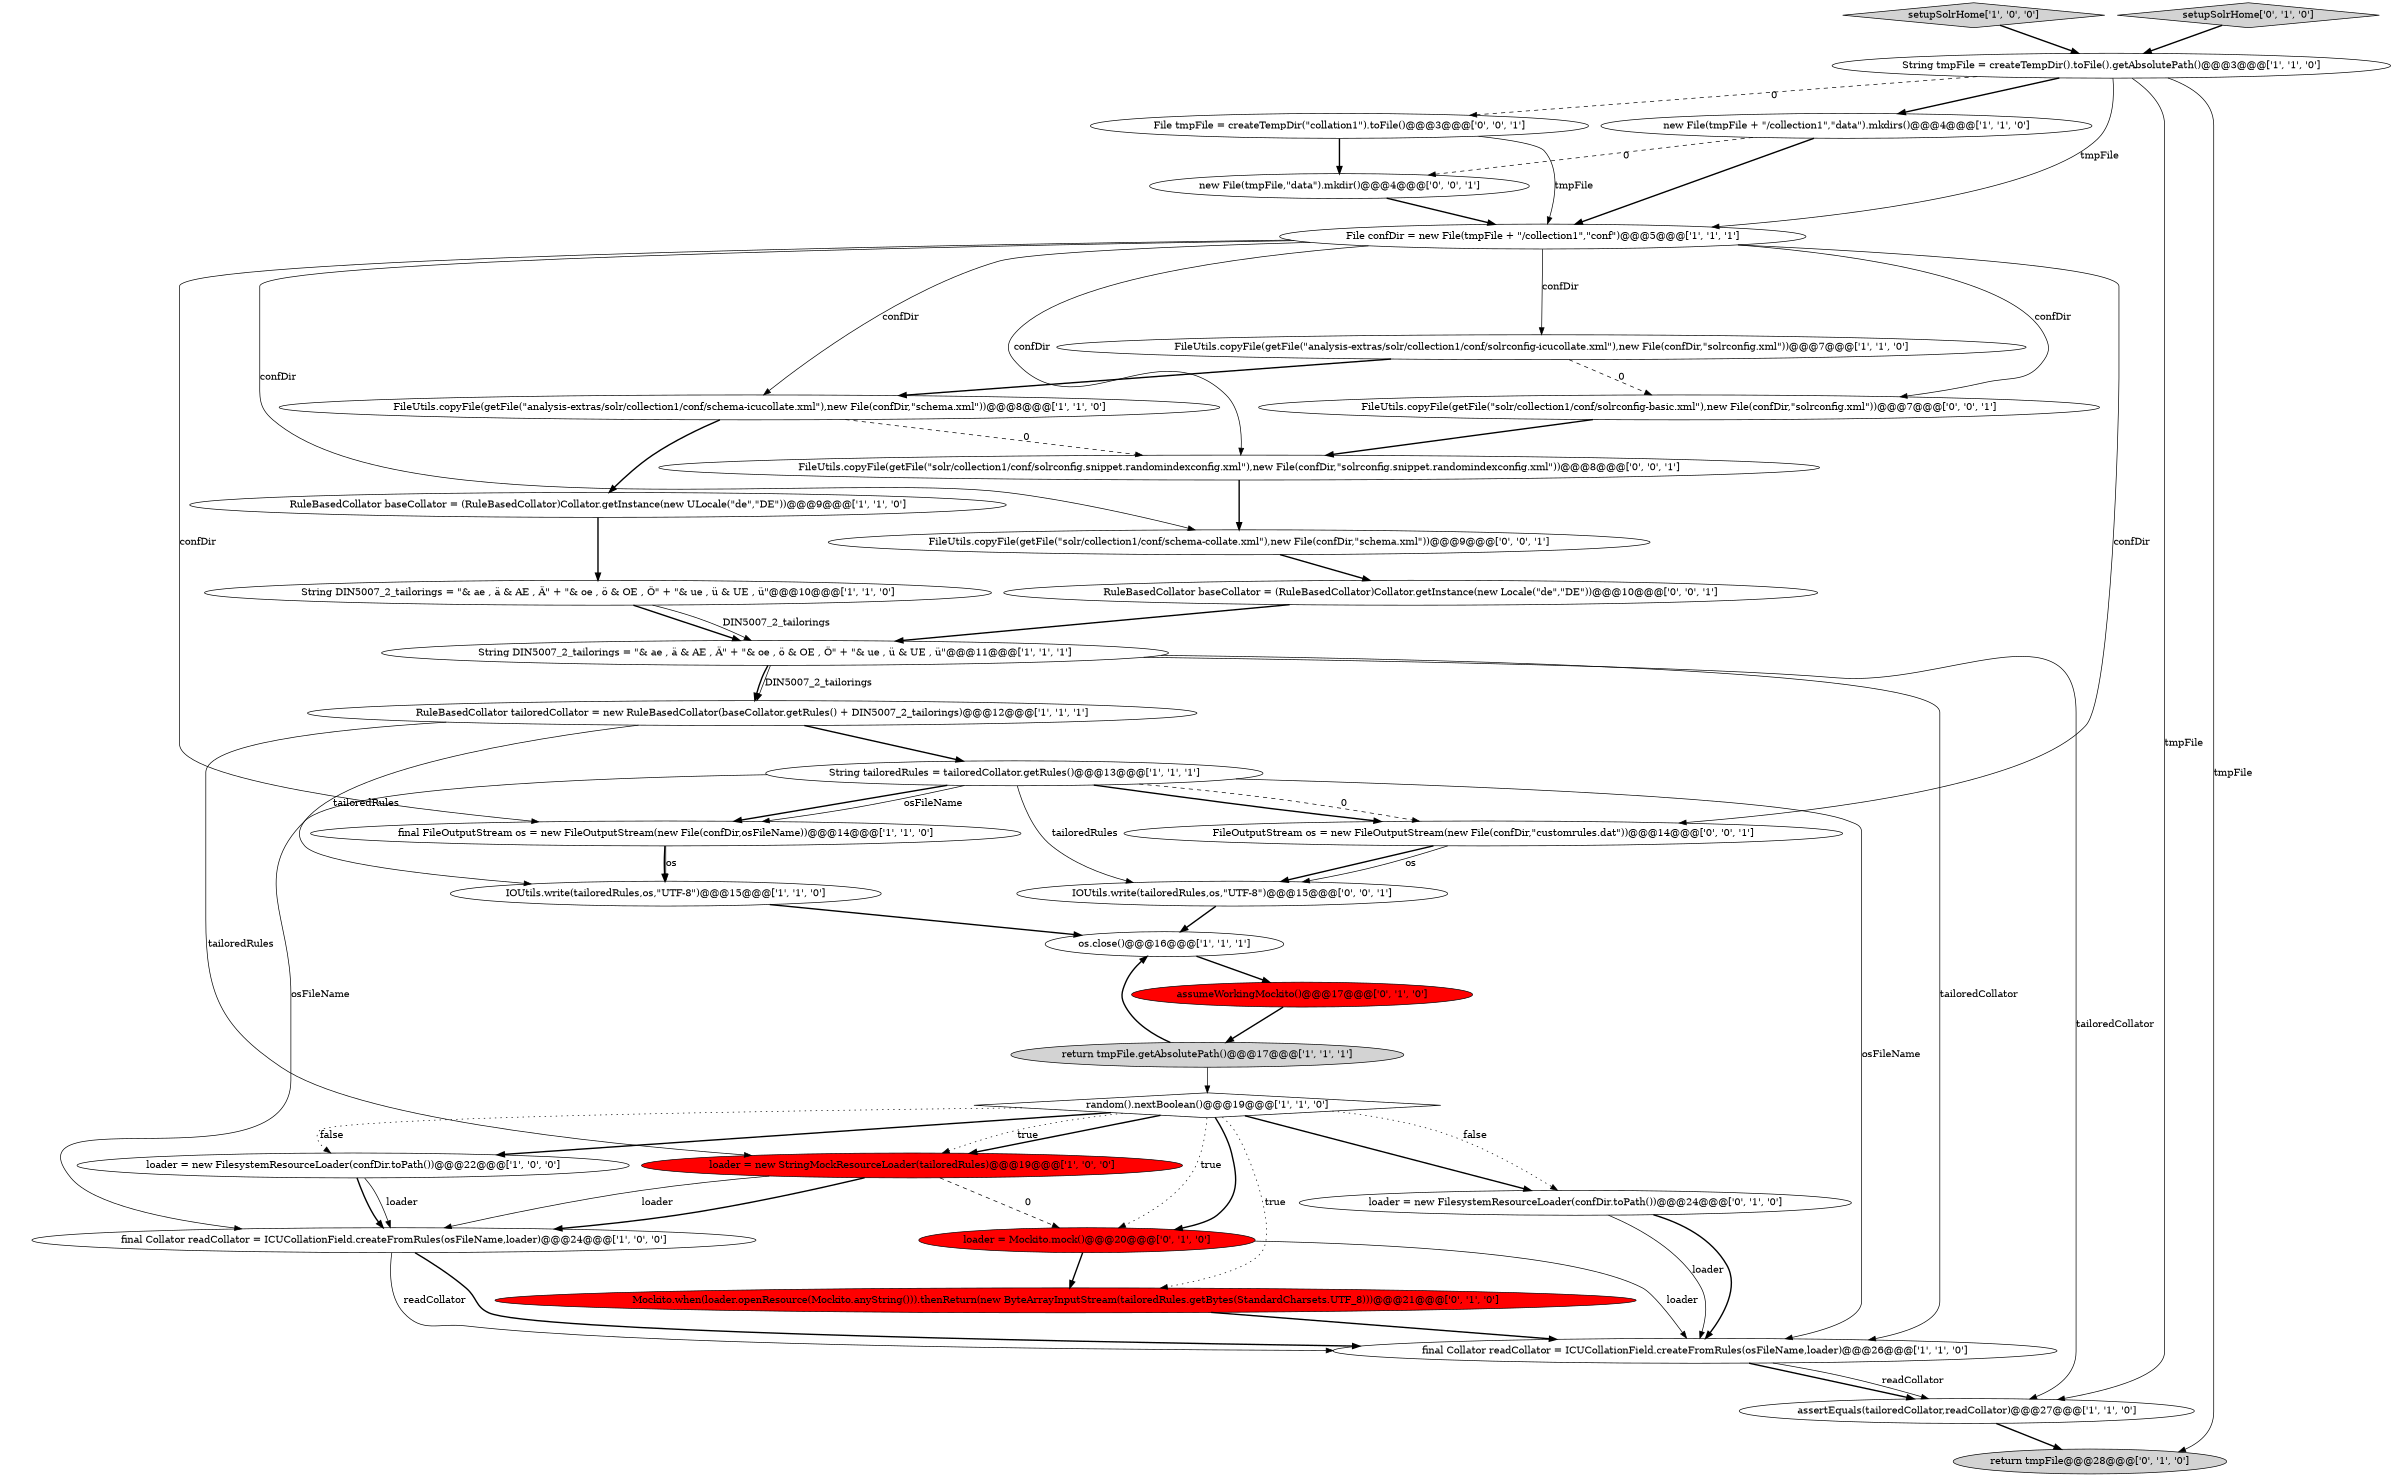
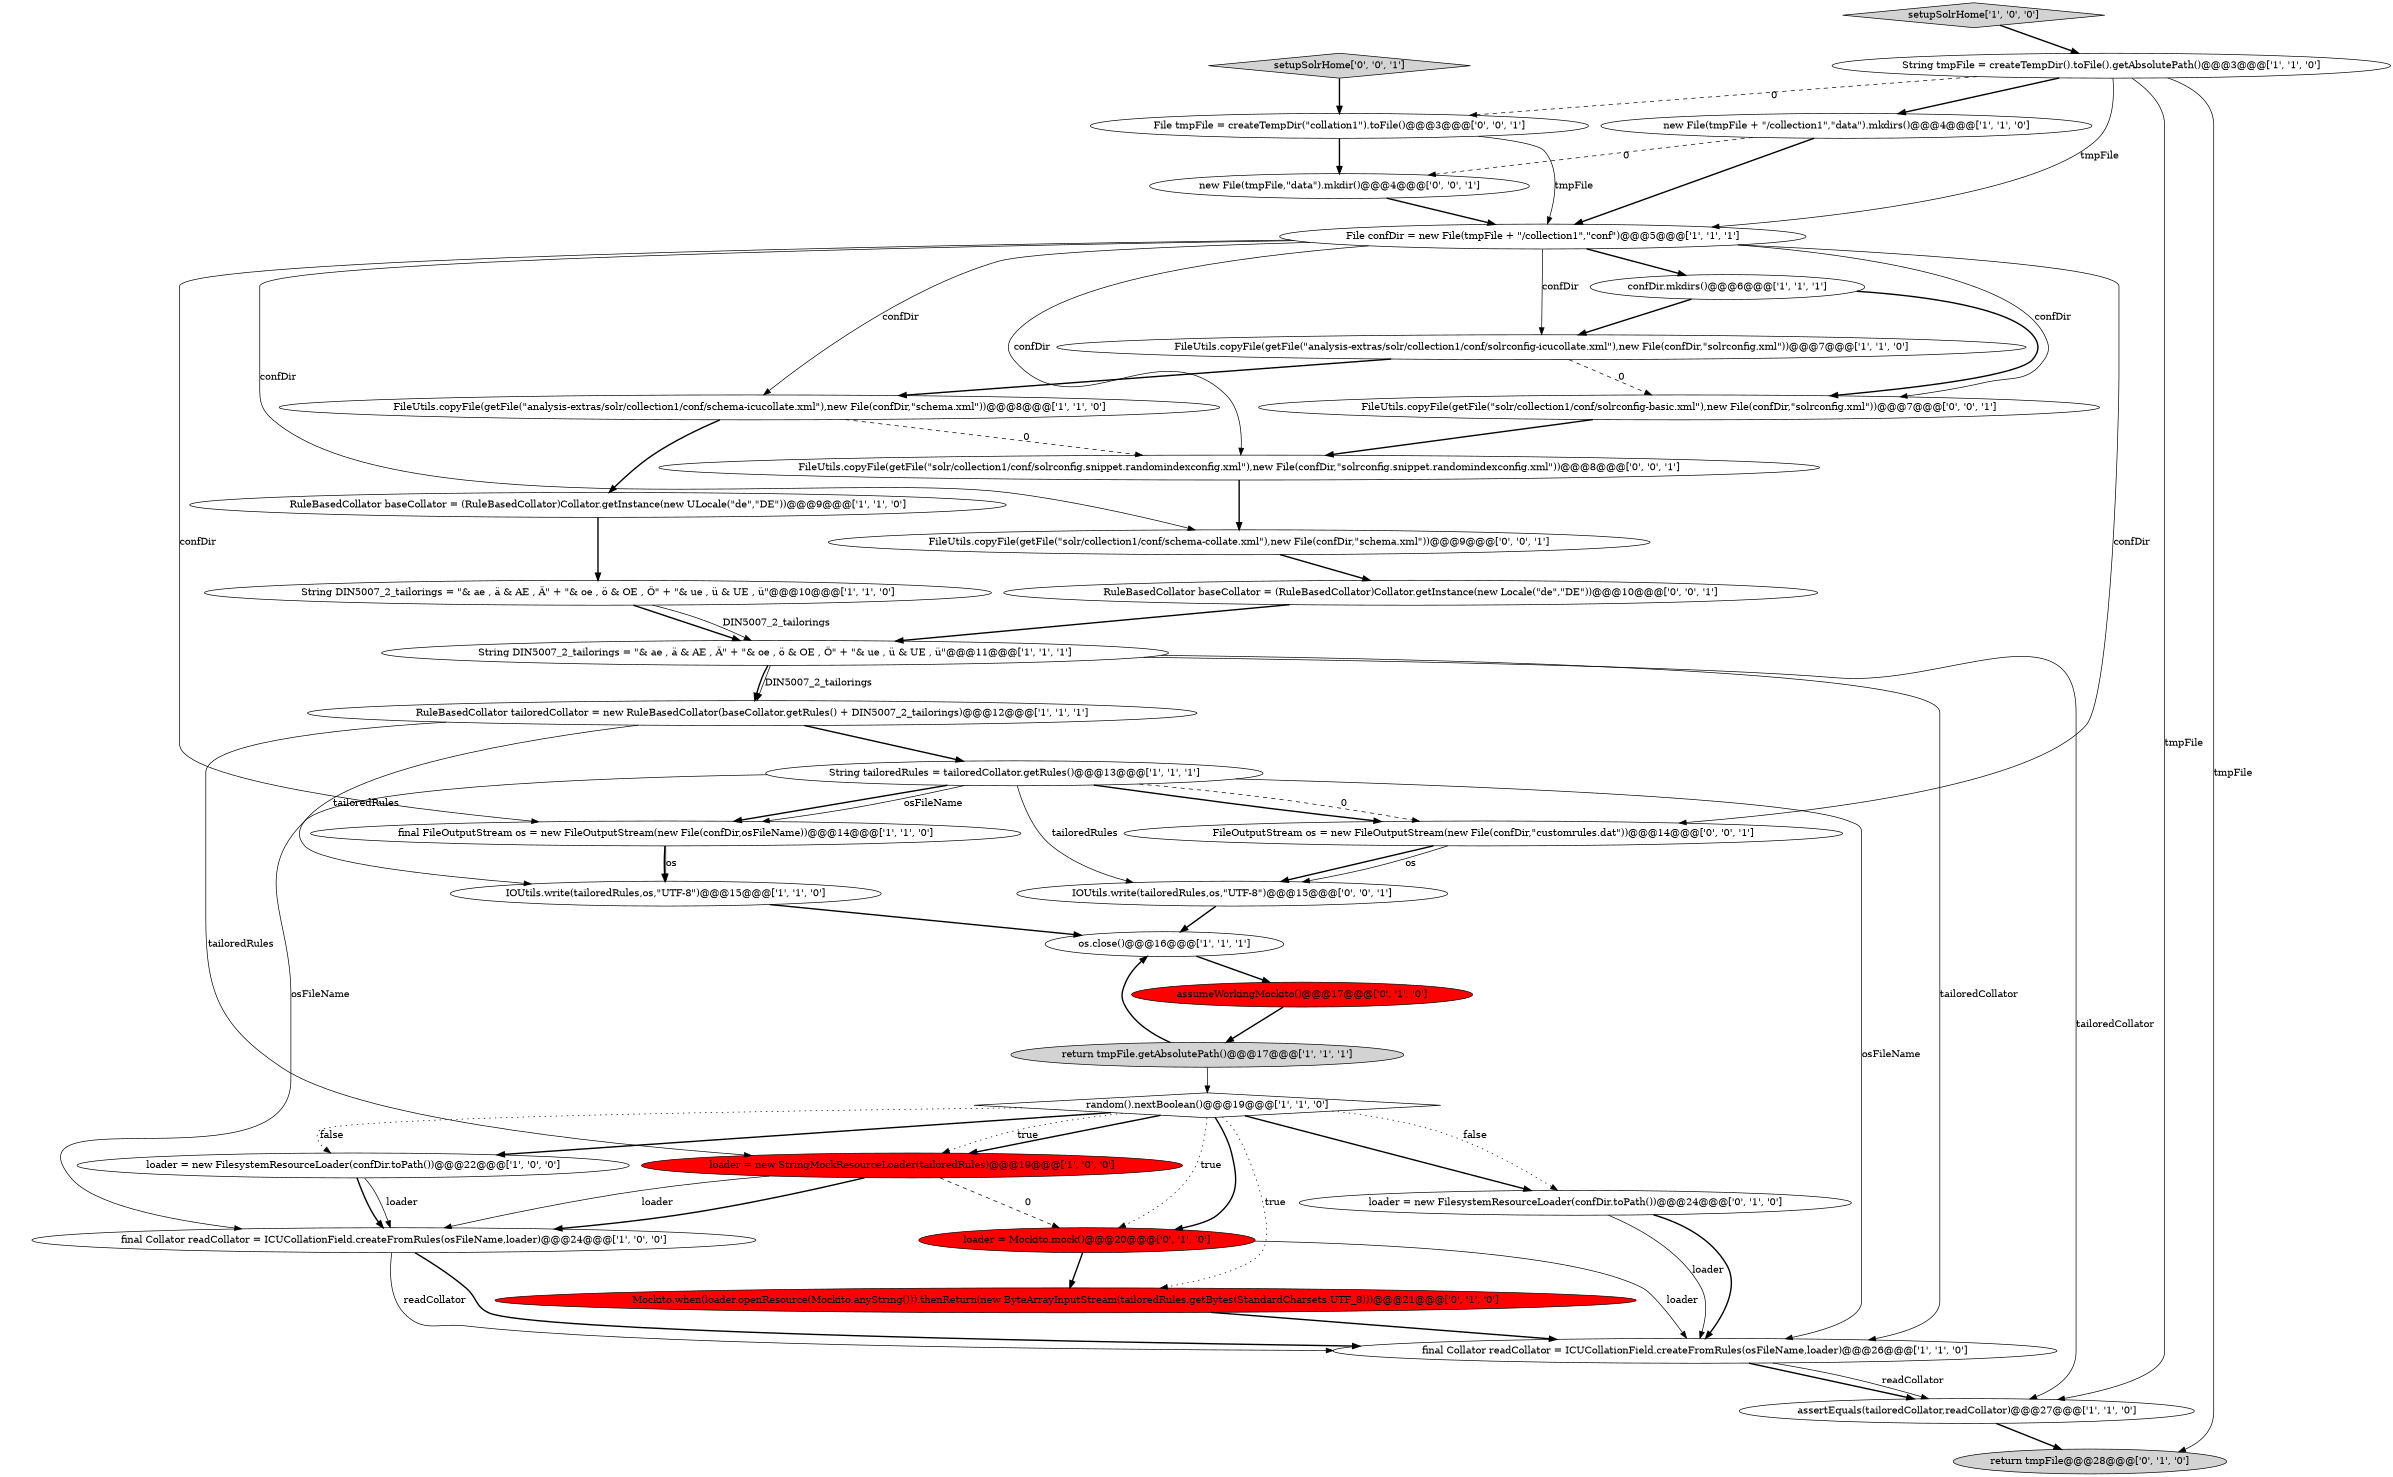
node "setupSolrHome['0', '1', '0']": removed
node "setupSolrHome['0', '0', '1']": added
node "confDir.mkdirs()@@@6@@@['1', '1', '1']": added
